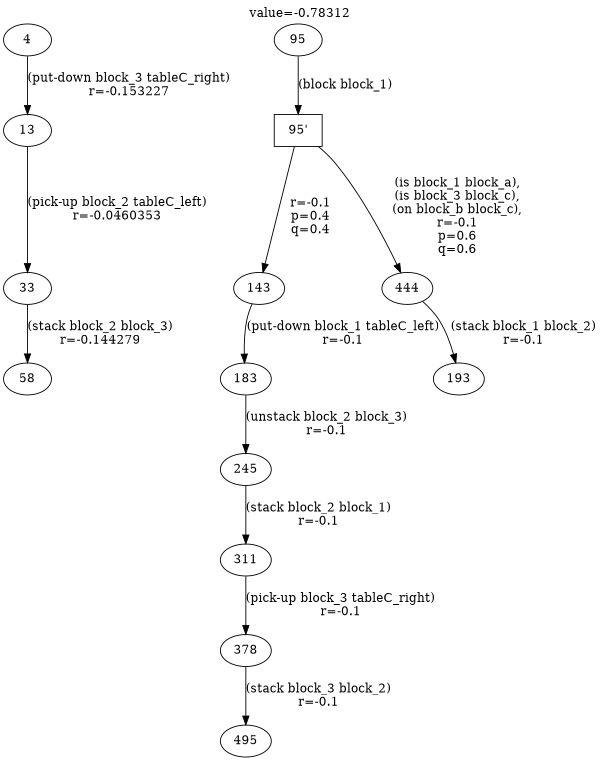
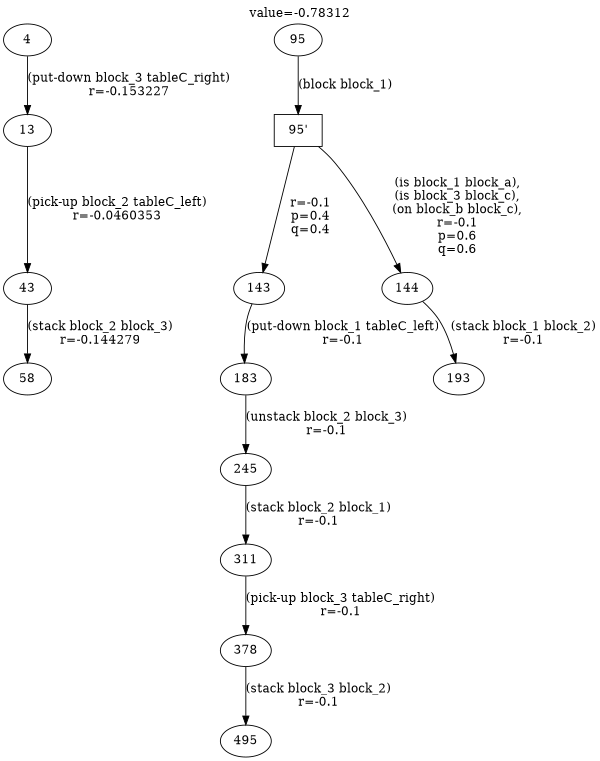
node "33": label "33" -> "43"
node "444": label "444" -> "144"
